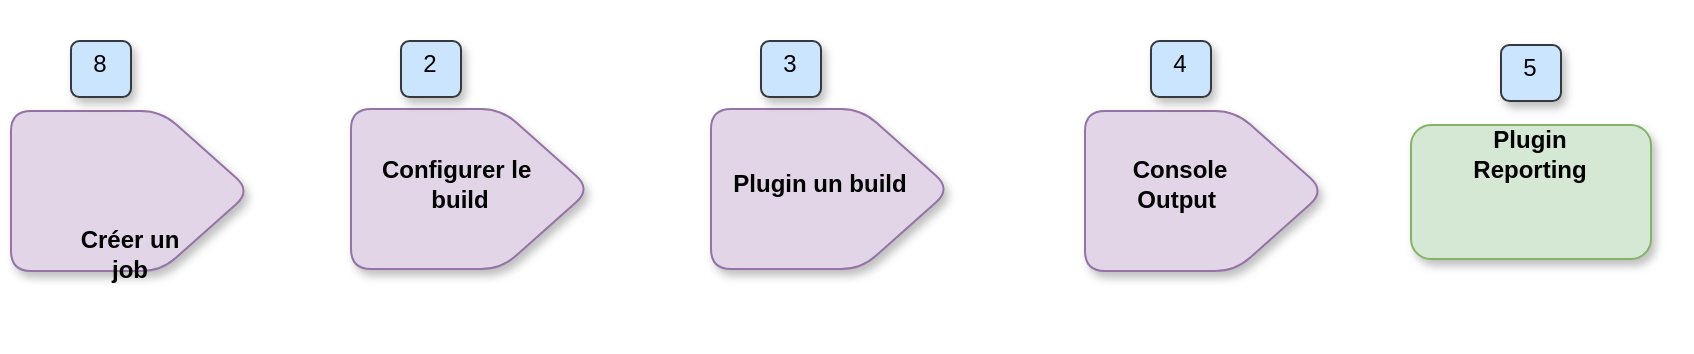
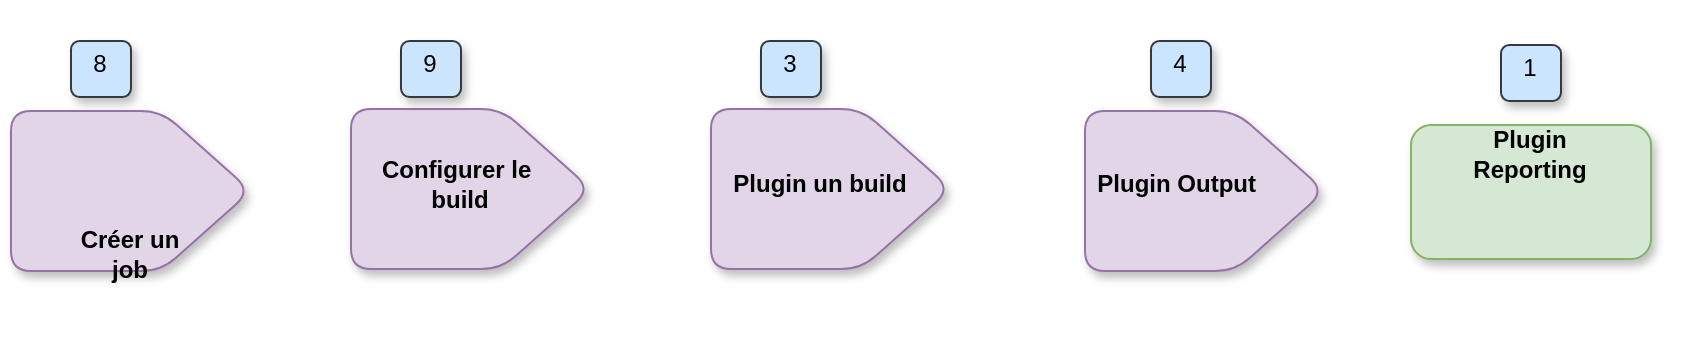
node "2": label "2" -> "9"
node "5": label "5" -> "1"
node "Console Output": label "Console Output" -> "Plugin Output"
